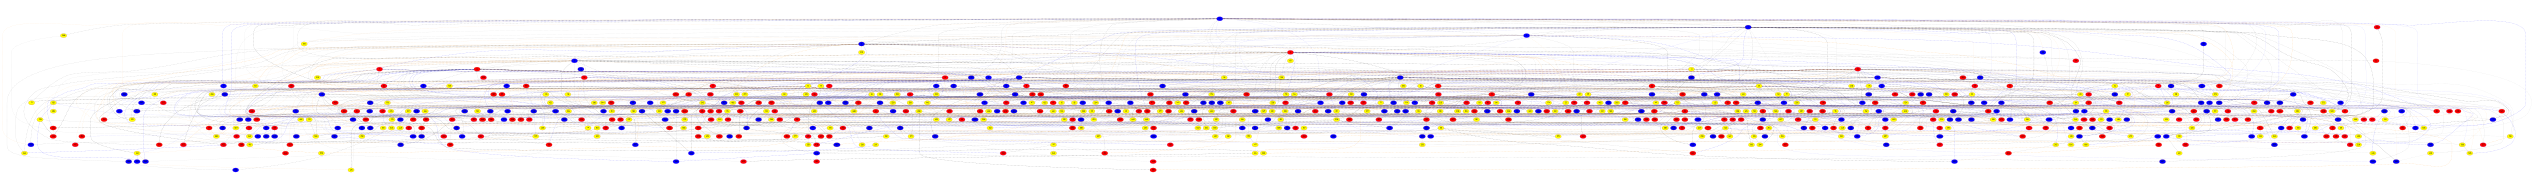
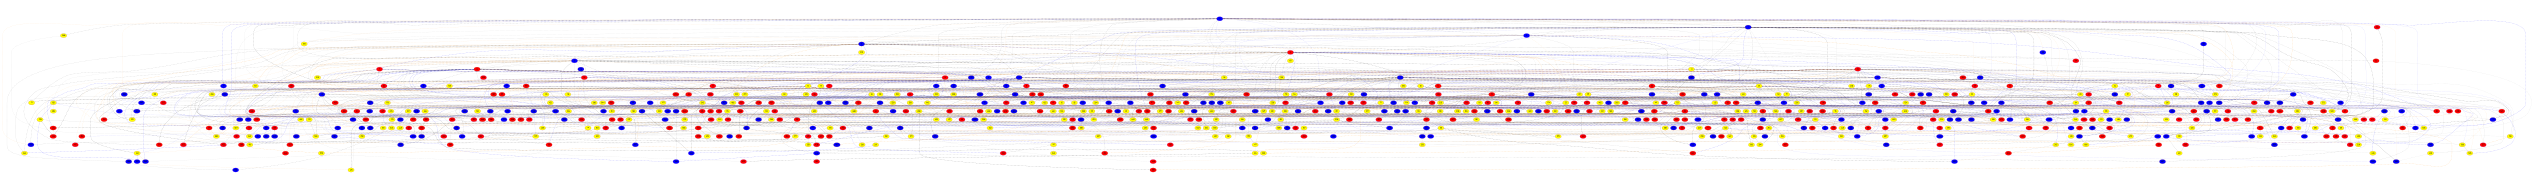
node "588": added
